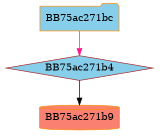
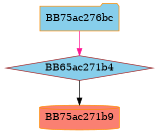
node "BB75ac271bc": label "BB75ac271bc" -> "BB75ac276bc"
node "BB75ac271b4": label "BB75ac271b4" -> "BB65ac271b4"
